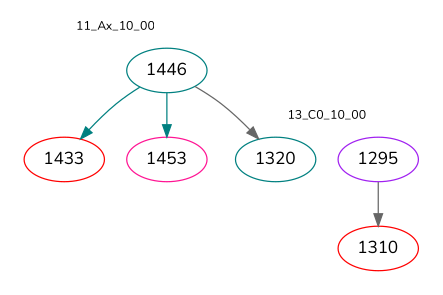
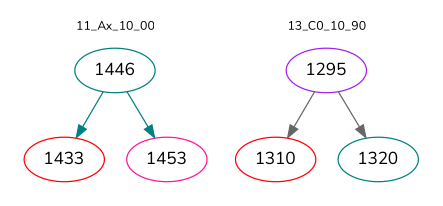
edge "1446" -> "1320": now "1295" -> "1320"
cluster "13_C0_10_00": label "13_C0_10_00" -> "13_C0_10_90"
